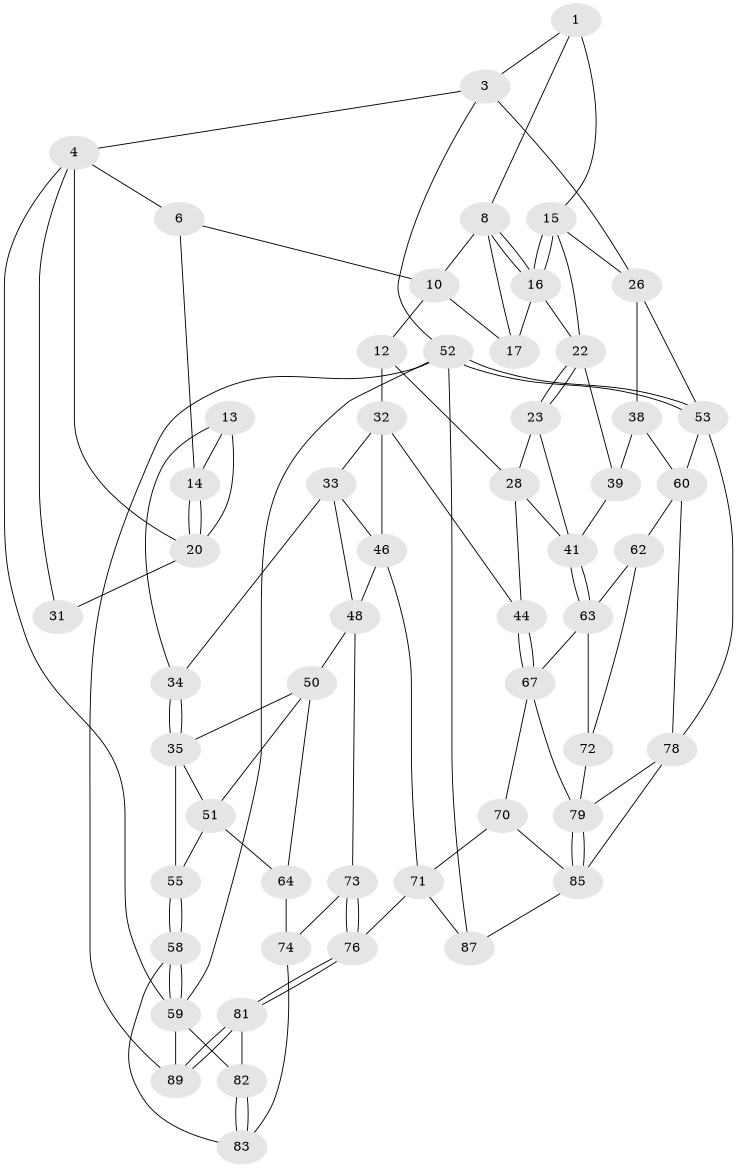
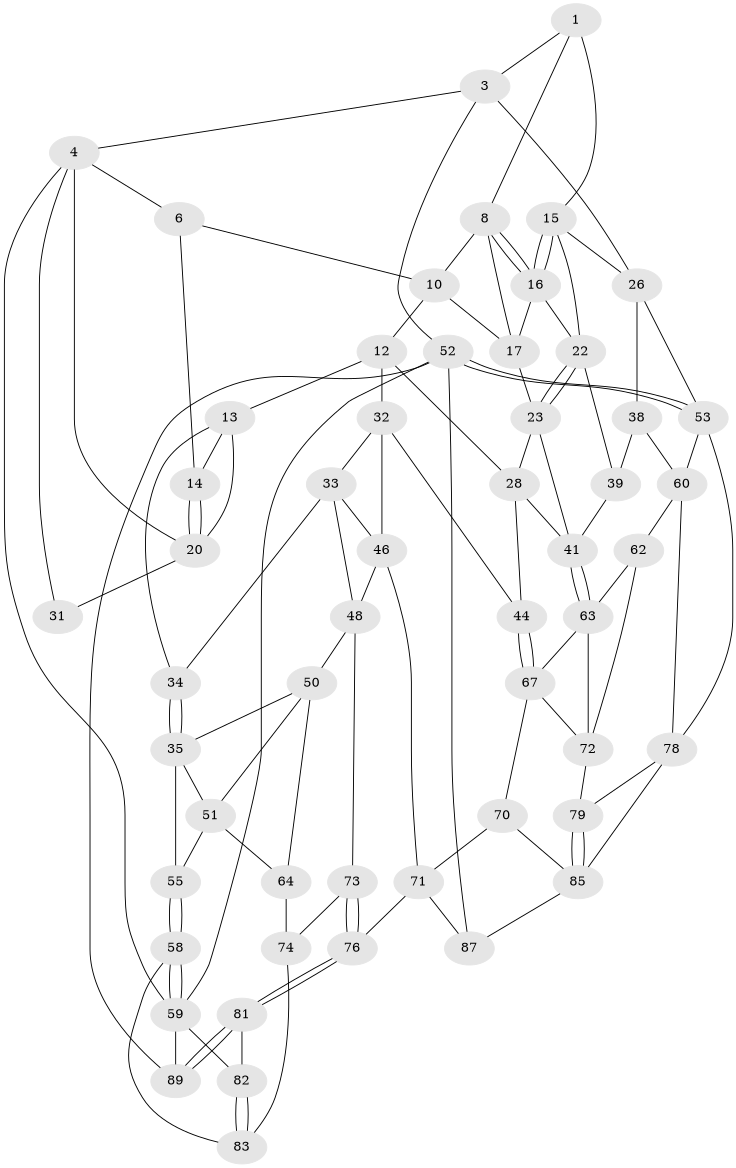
edge "12" -- "13": added
edge "17" -- "23": added
edge "67" -- "79": now "67" -- "72"
